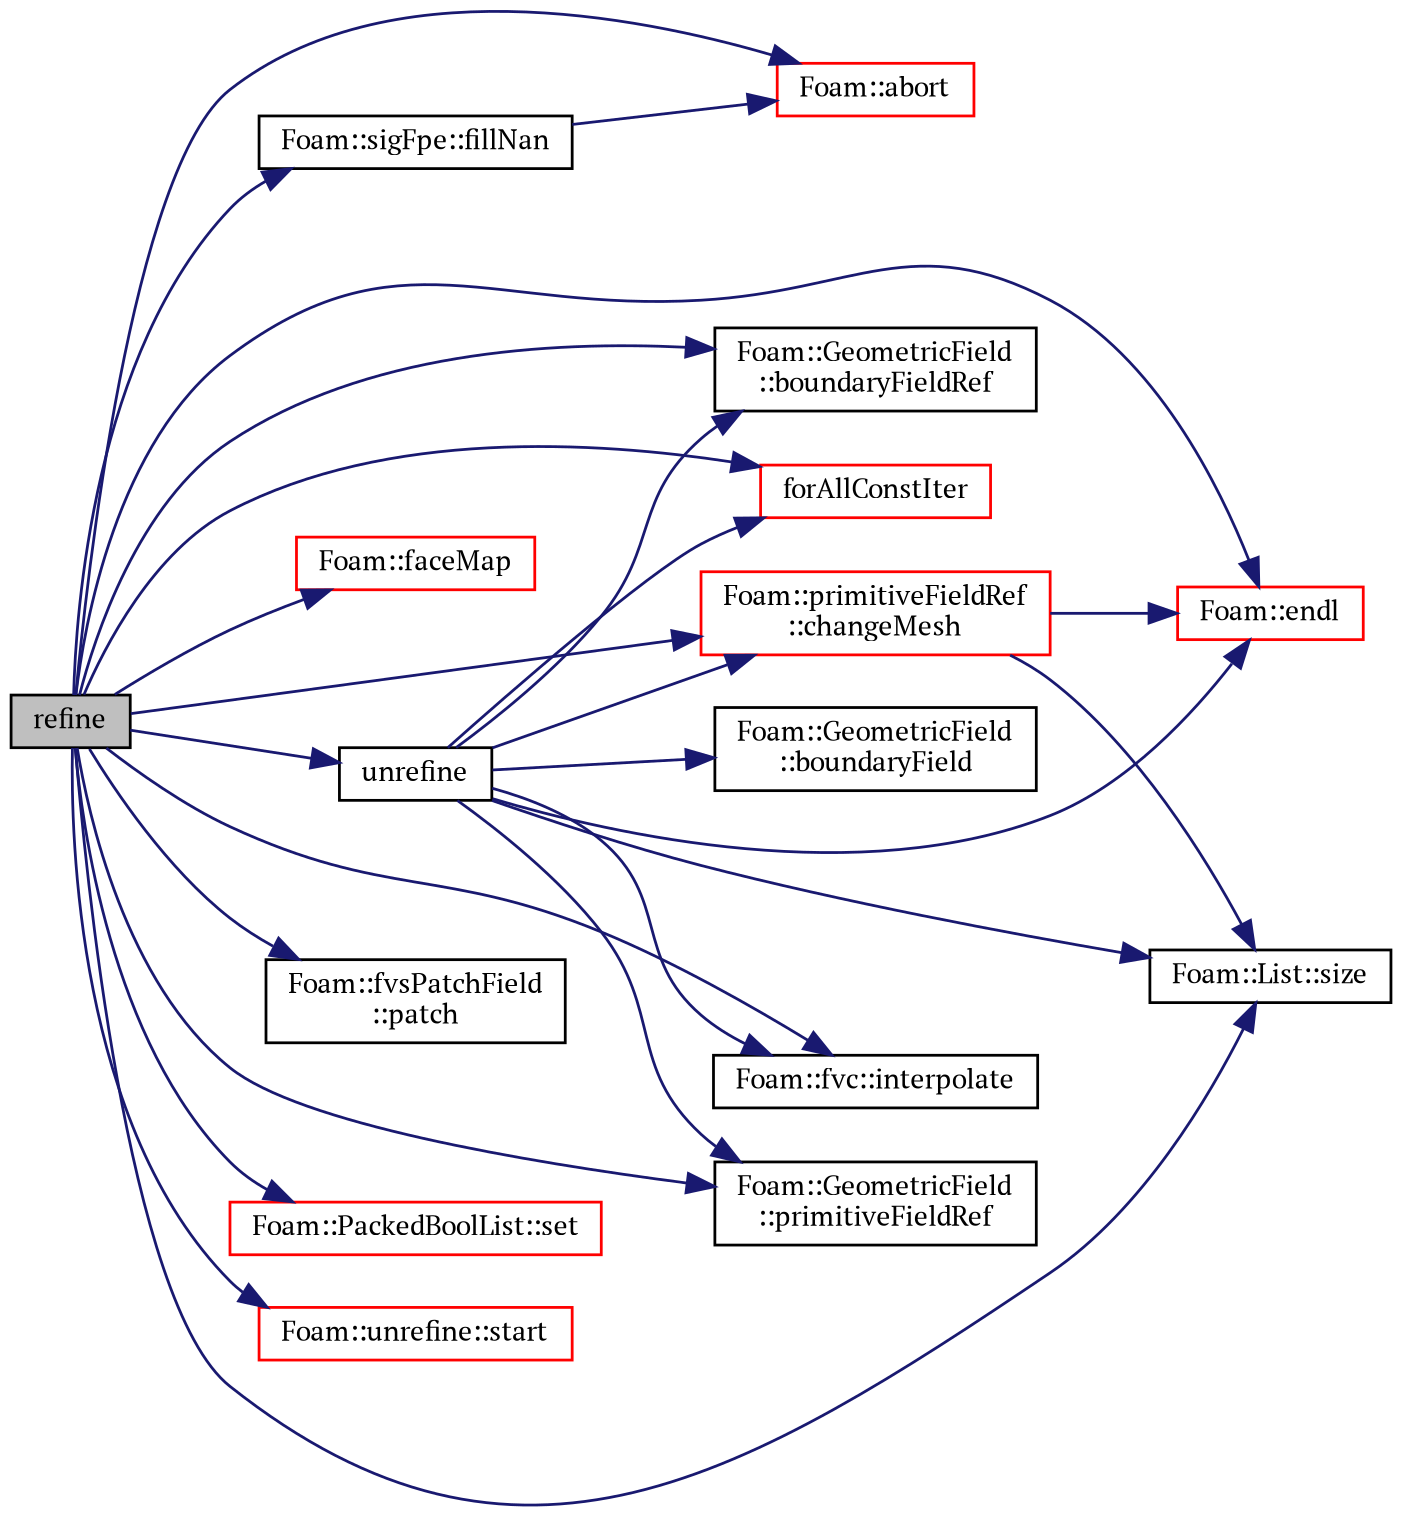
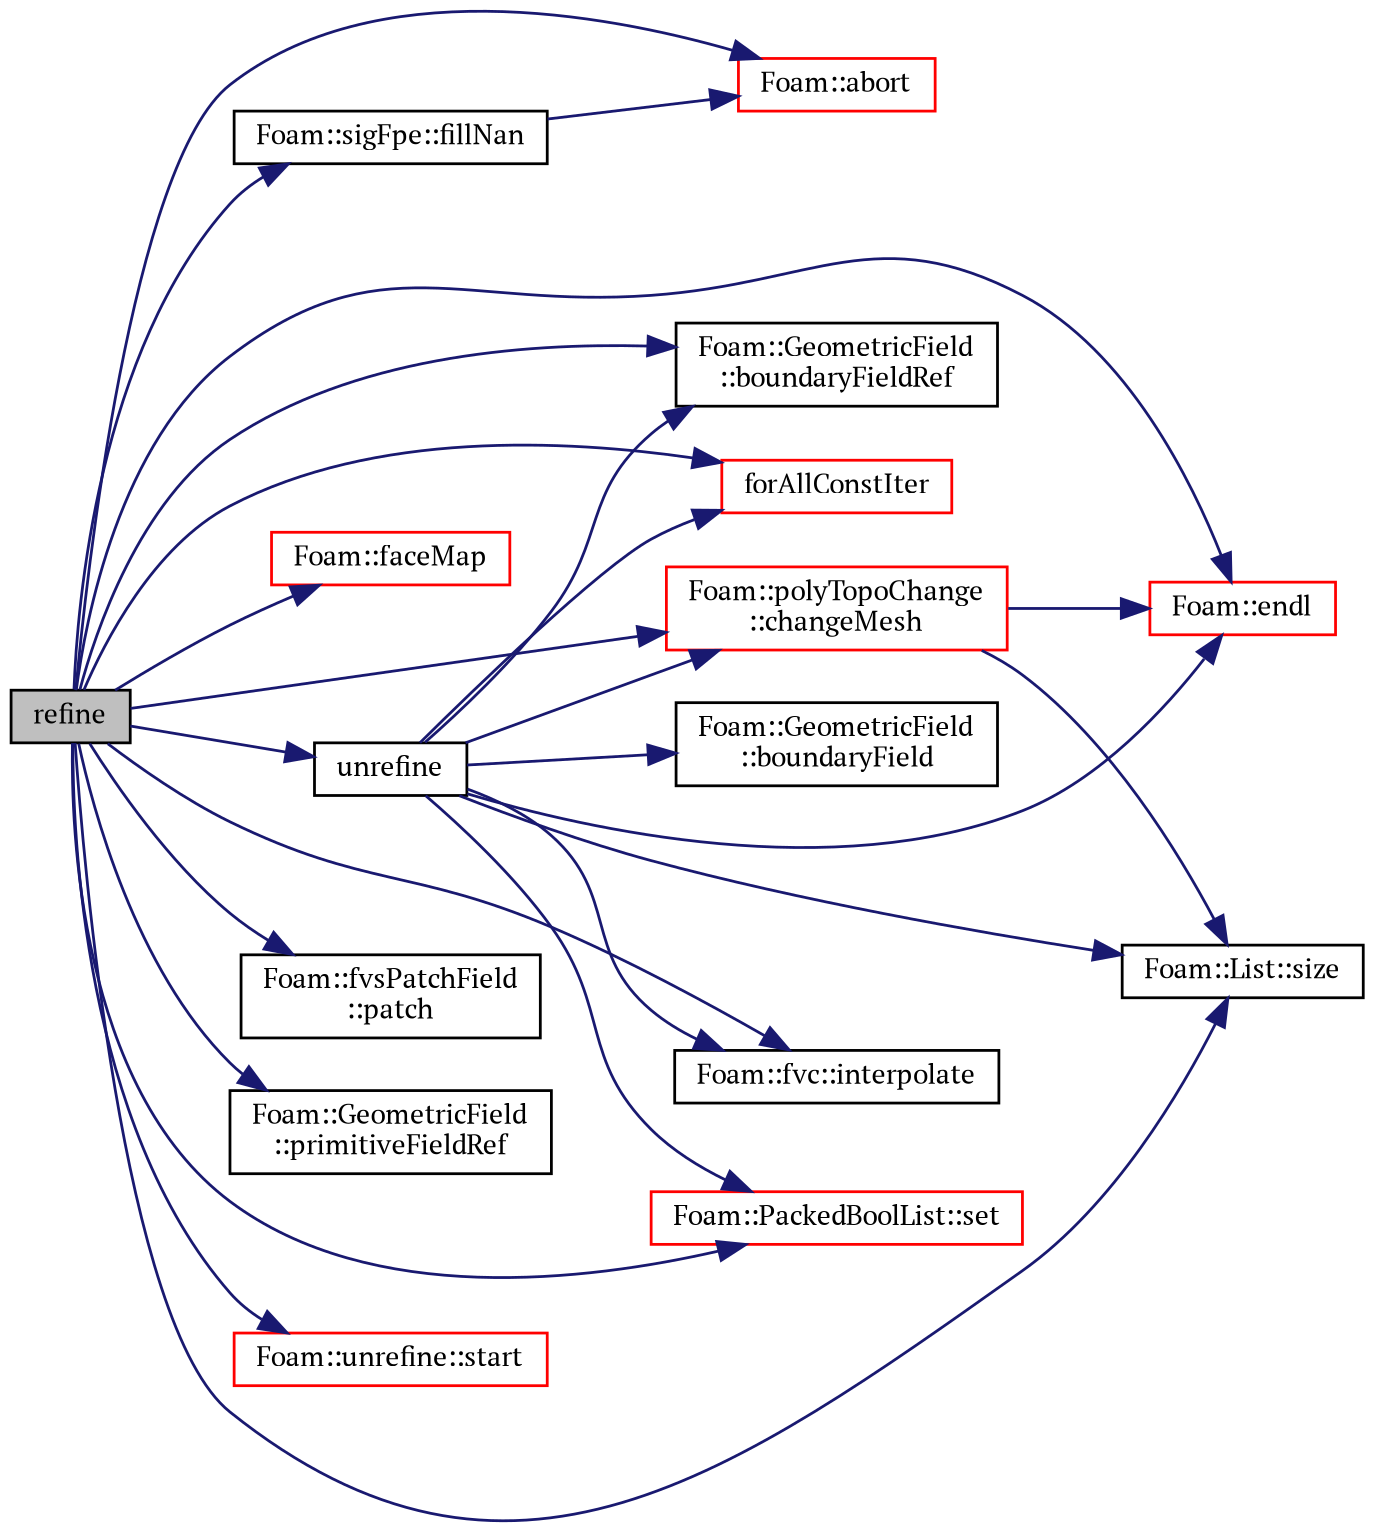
node "Foam::primitiveFieldRef ::changeMesh": label "Foam::primitiveFieldRef ::changeMesh" -> "Foam::polyTopoChange ::changeMesh"
edge "unrefine" -> "Foam::GeometricField ::primitiveFieldRef": now "unrefine" -> "Foam::PackedBoolList::set"
